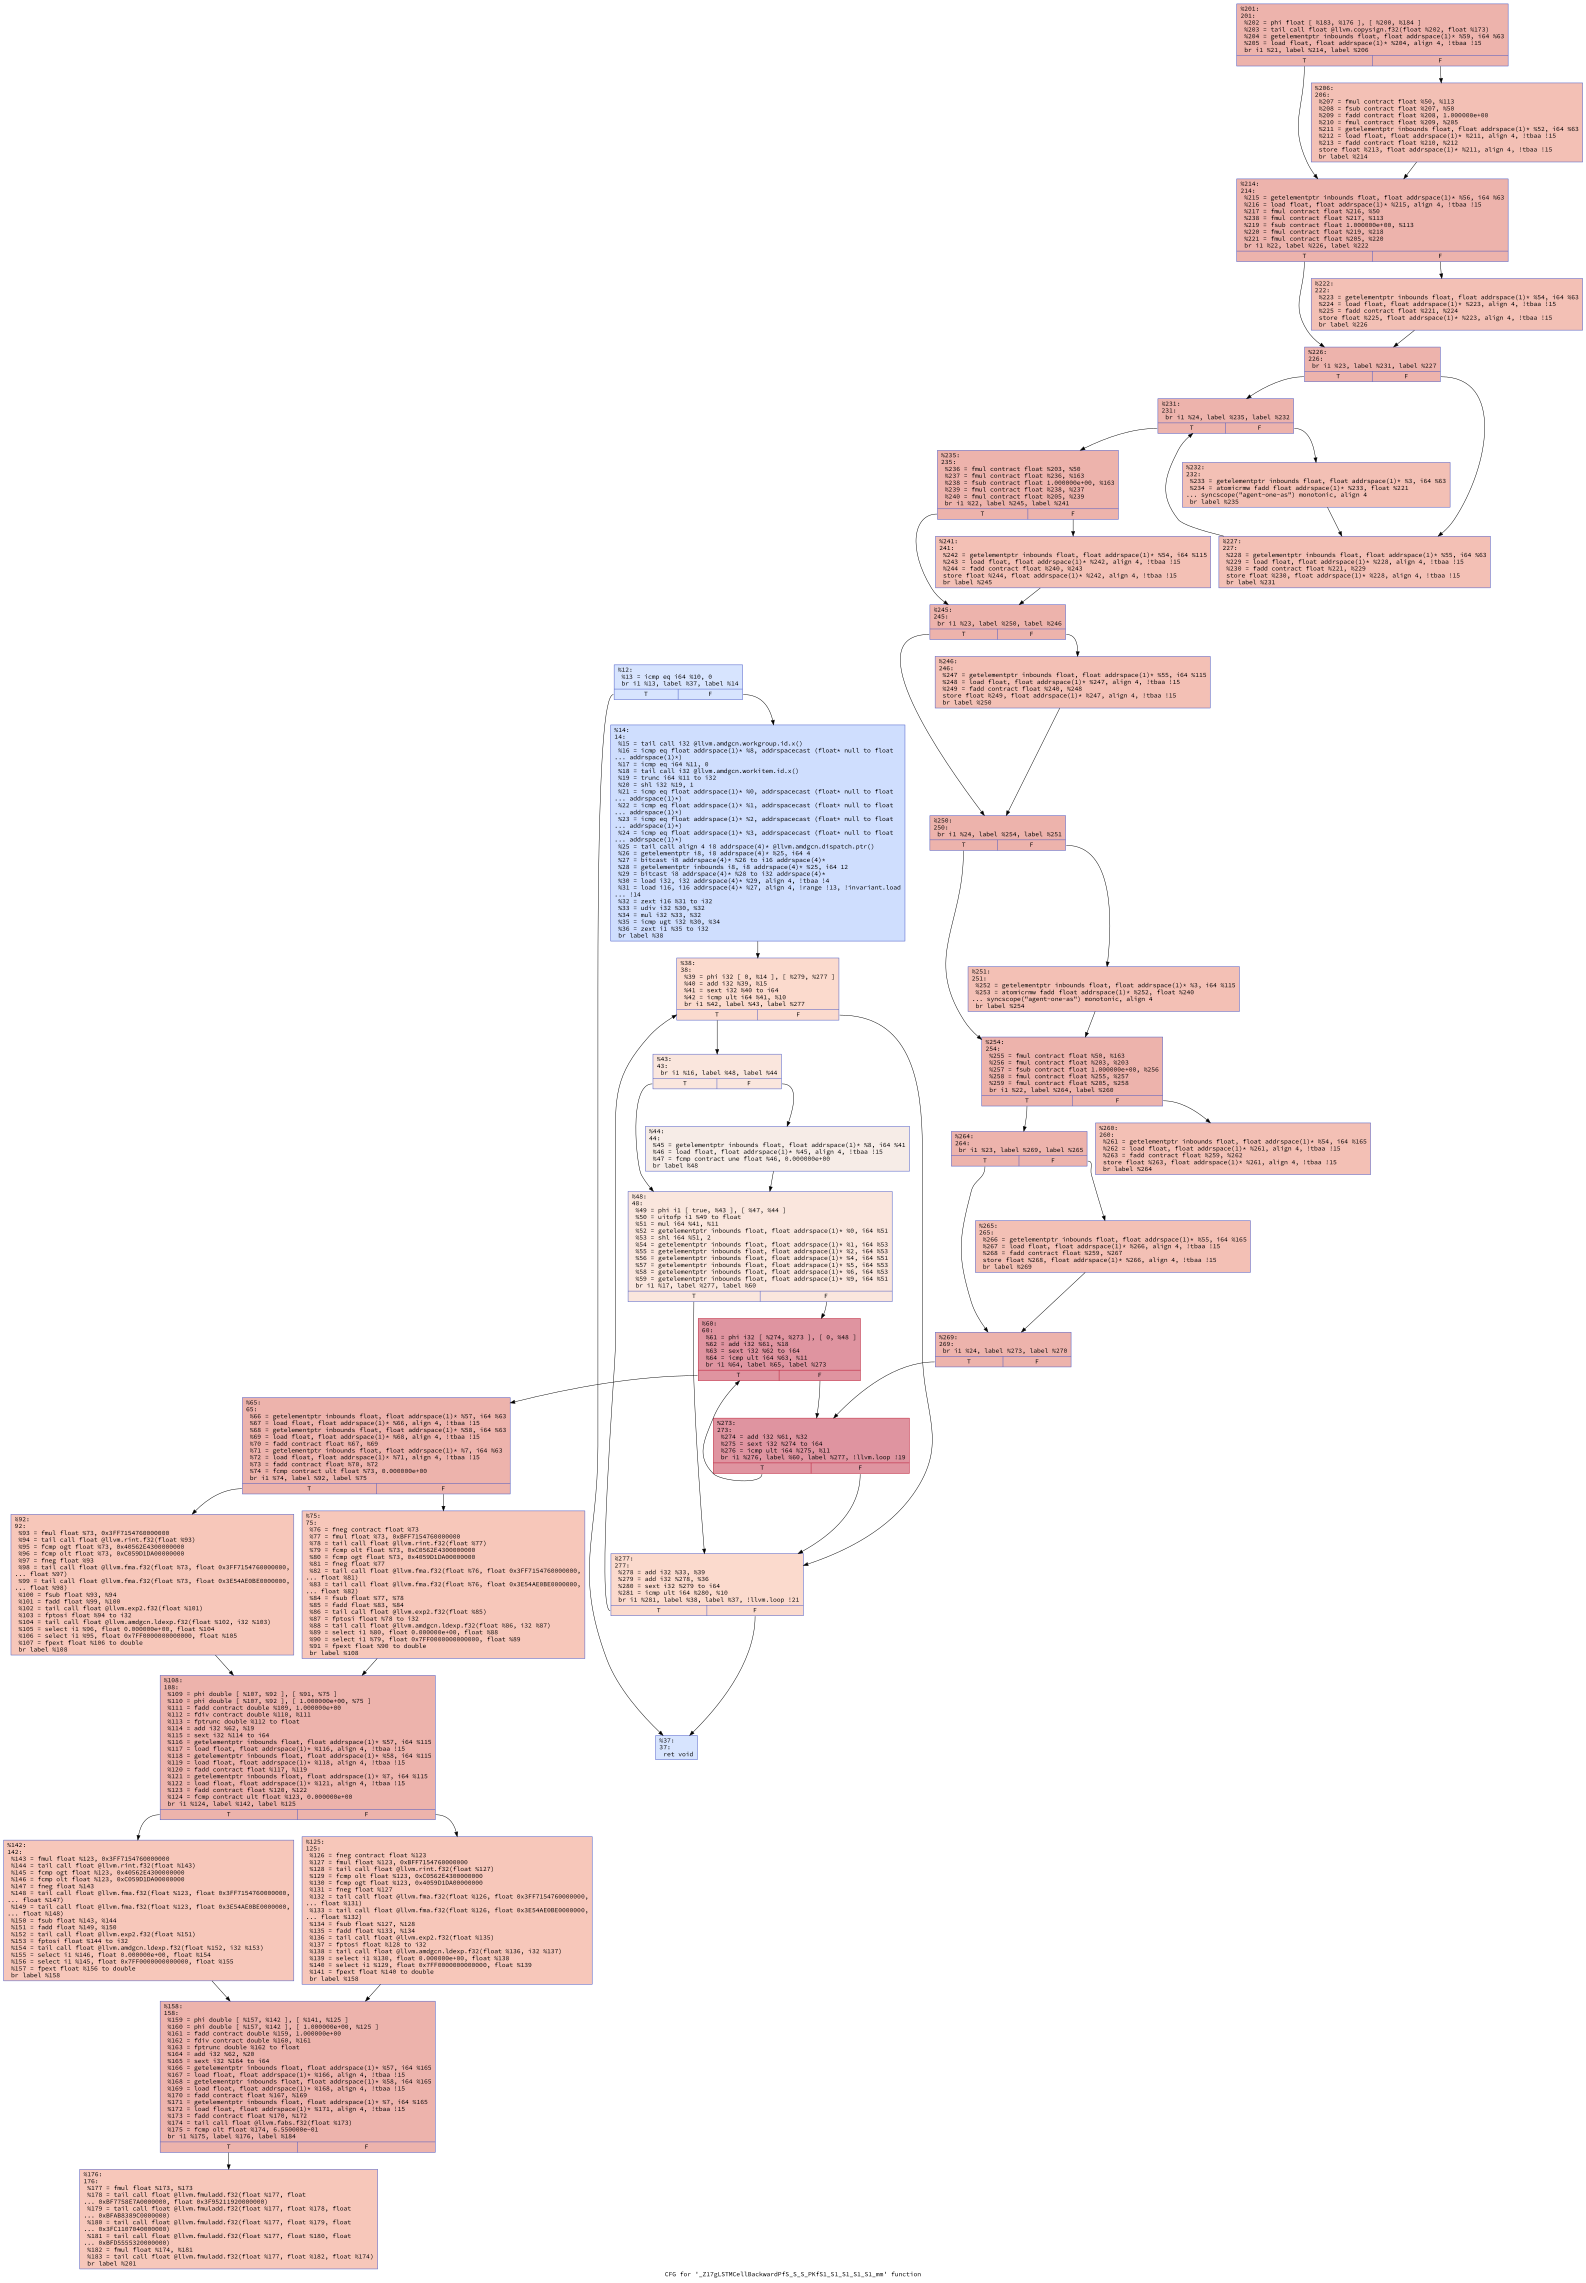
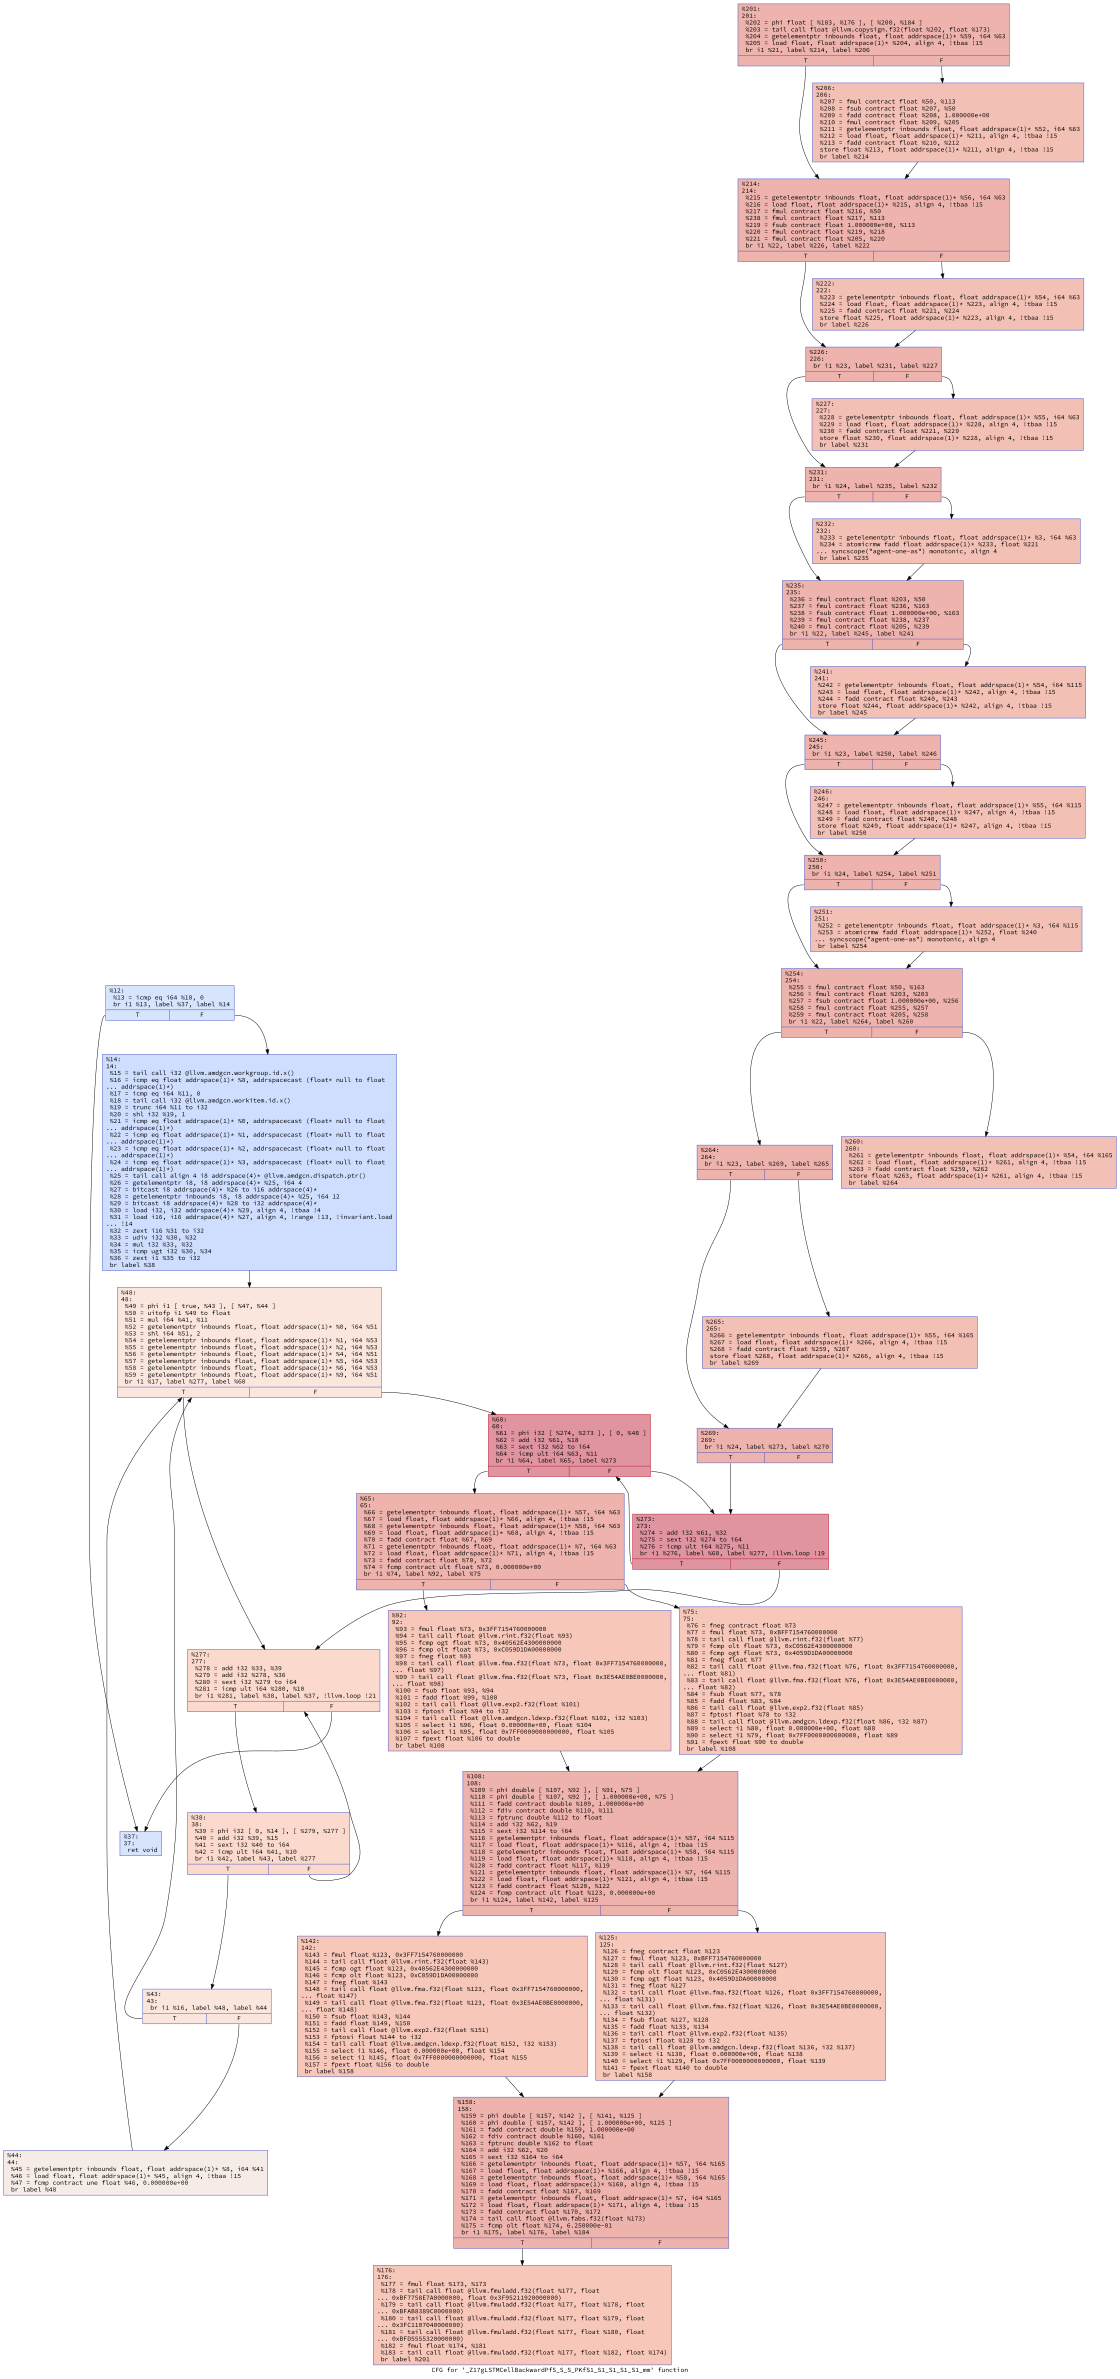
edge "%232:" -> "%227:": now "%232:" -> "%235:"
edge "%14:" -> "%38:": now "%14:" -> "%48:"
node "%158:": text "%175 = fcmp olt float %174, 6.550000e-01" -> "%175 = fcmp olt float %174, 6.250000e-01"
